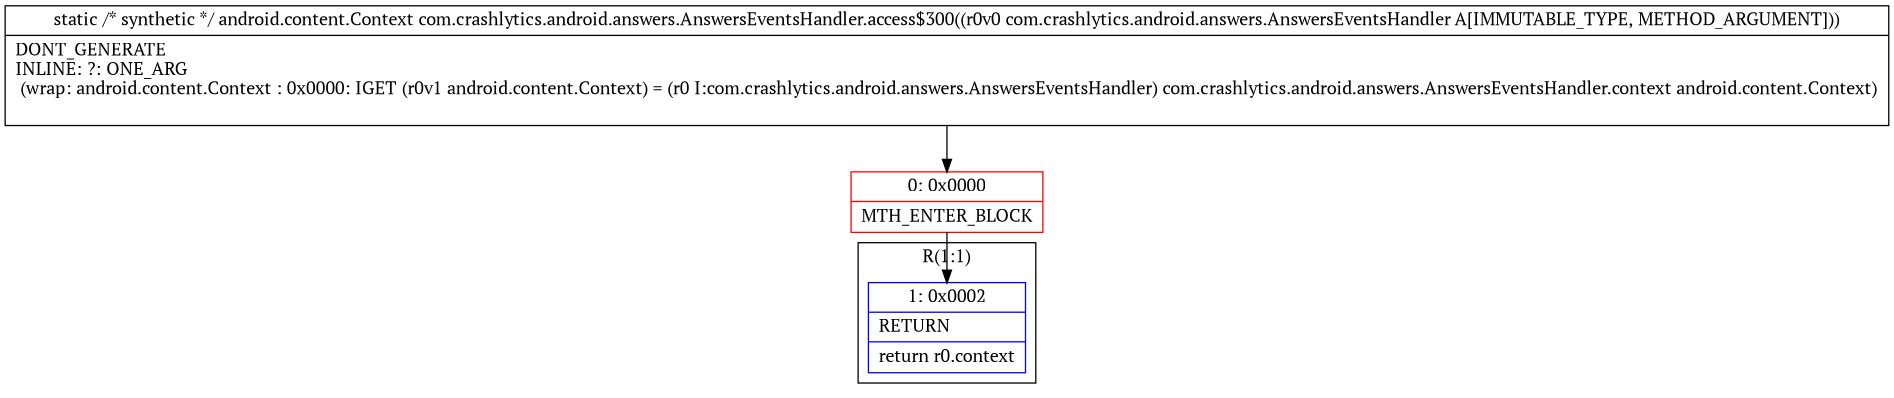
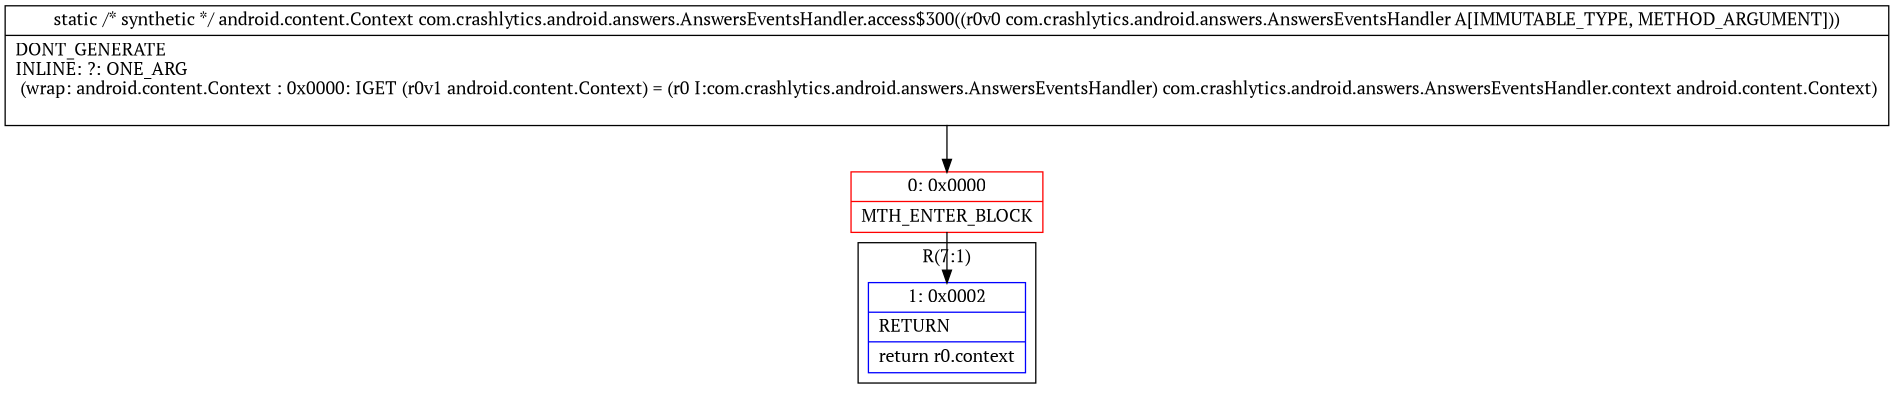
cluster "R(1:1)": label "R(1:1)" -> "R(7:1)"
